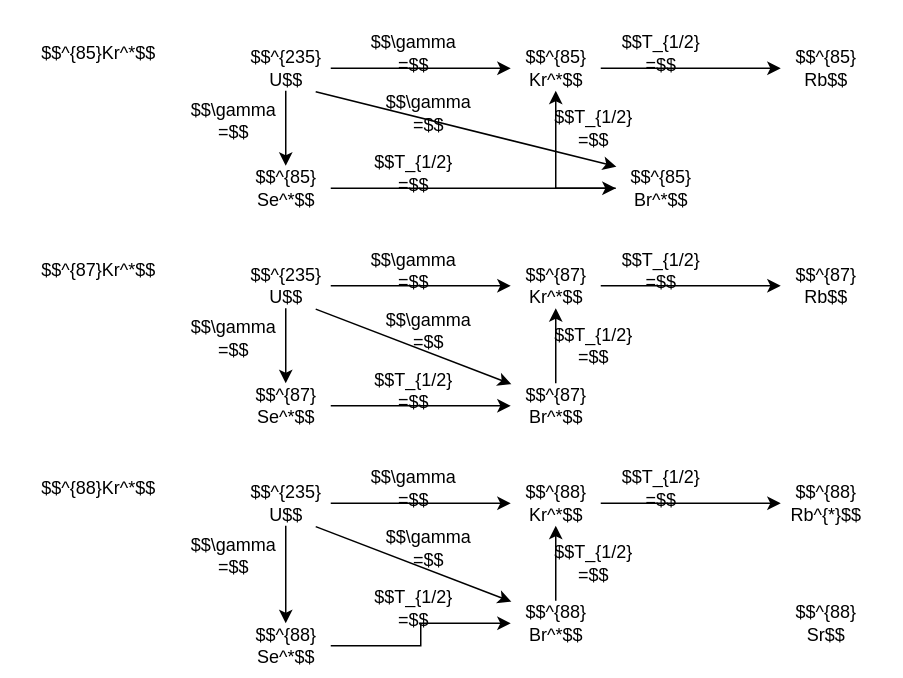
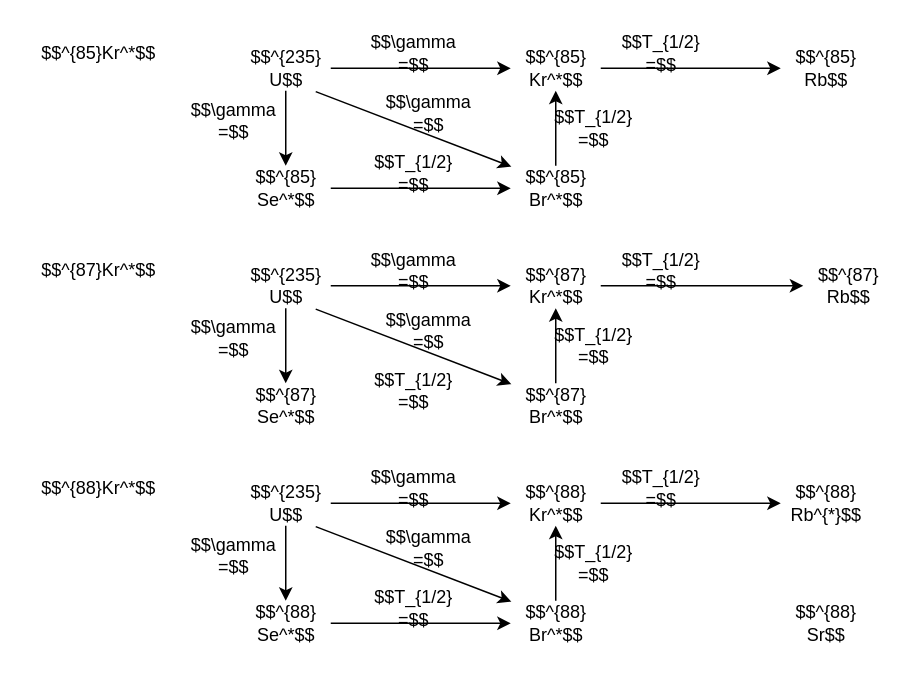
node "$$^{85} Br^*$$": moved (661, 188) -> (556, 188)
node "$$^{87} Rb$$": moved (826, 286) -> (848, 286)
edge "$$^{87} Se^*$$" -> "$$^{87} Br^*$$": removed
node "$$^{88} Se^*$$": moved (286, 646) -> (286, 623)
